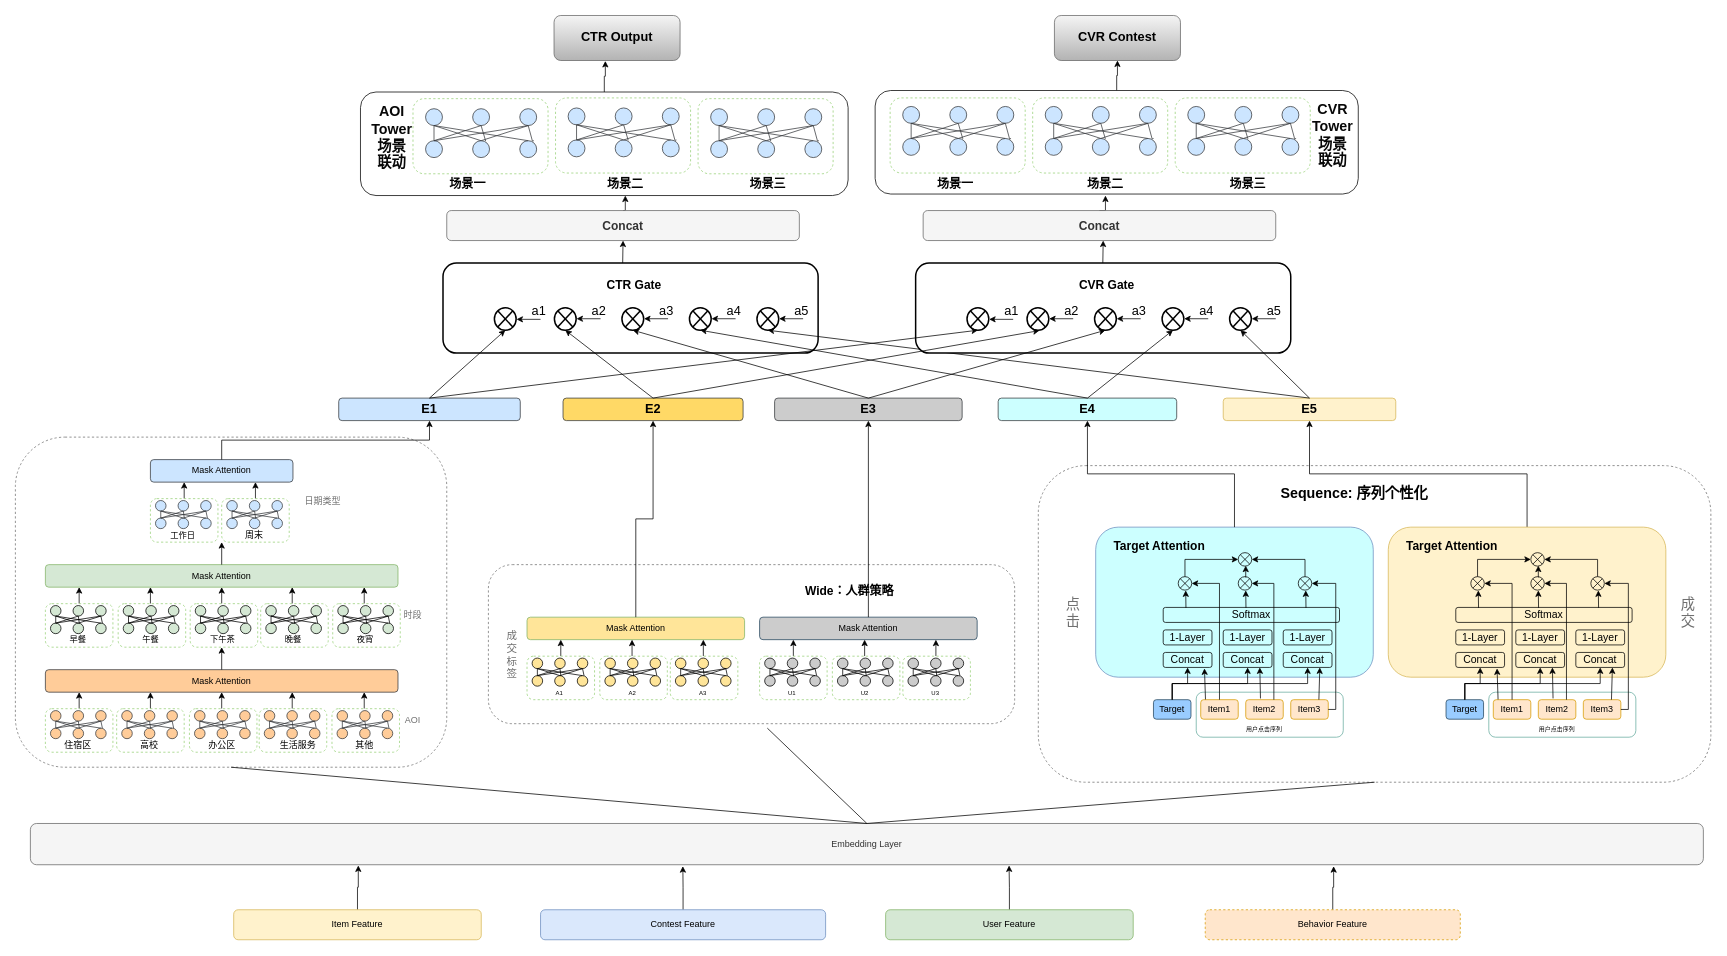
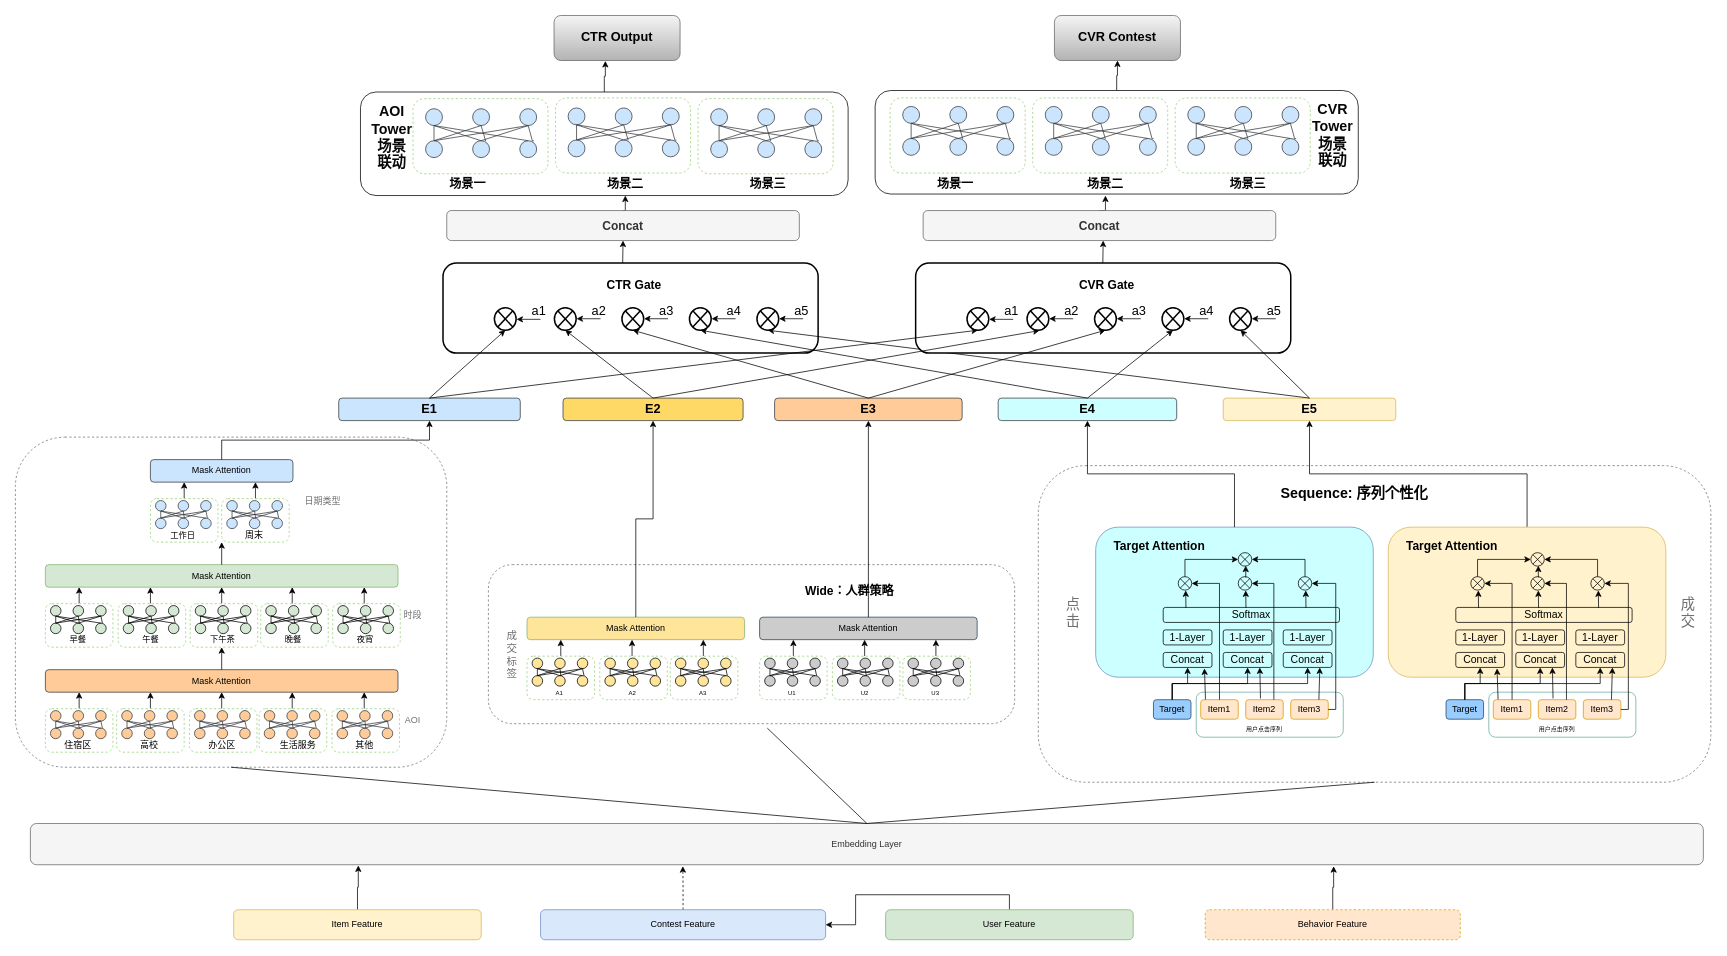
node "E3": fillcolor #cccccc -> #ffcc99
edge "User Feature" -> "Embedding Layer": now "User Feature" -> "Contest Feature"
edge "Contest Feature" -> "Embedding Layer": style solid -> dashed
